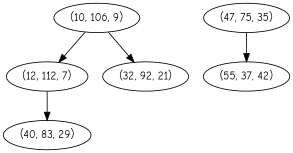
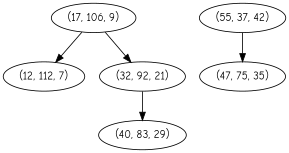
node "(10, 106, 9)": label "(10, 106, 9)" -> "(17, 106, 9)"
edge "(47, 75, 35)" -> "(55, 37, 42)": reversed
edge "(12, 112, 7)" -> "(40, 83, 29)": now "(32, 92, 21)" -> "(40, 83, 29)"
